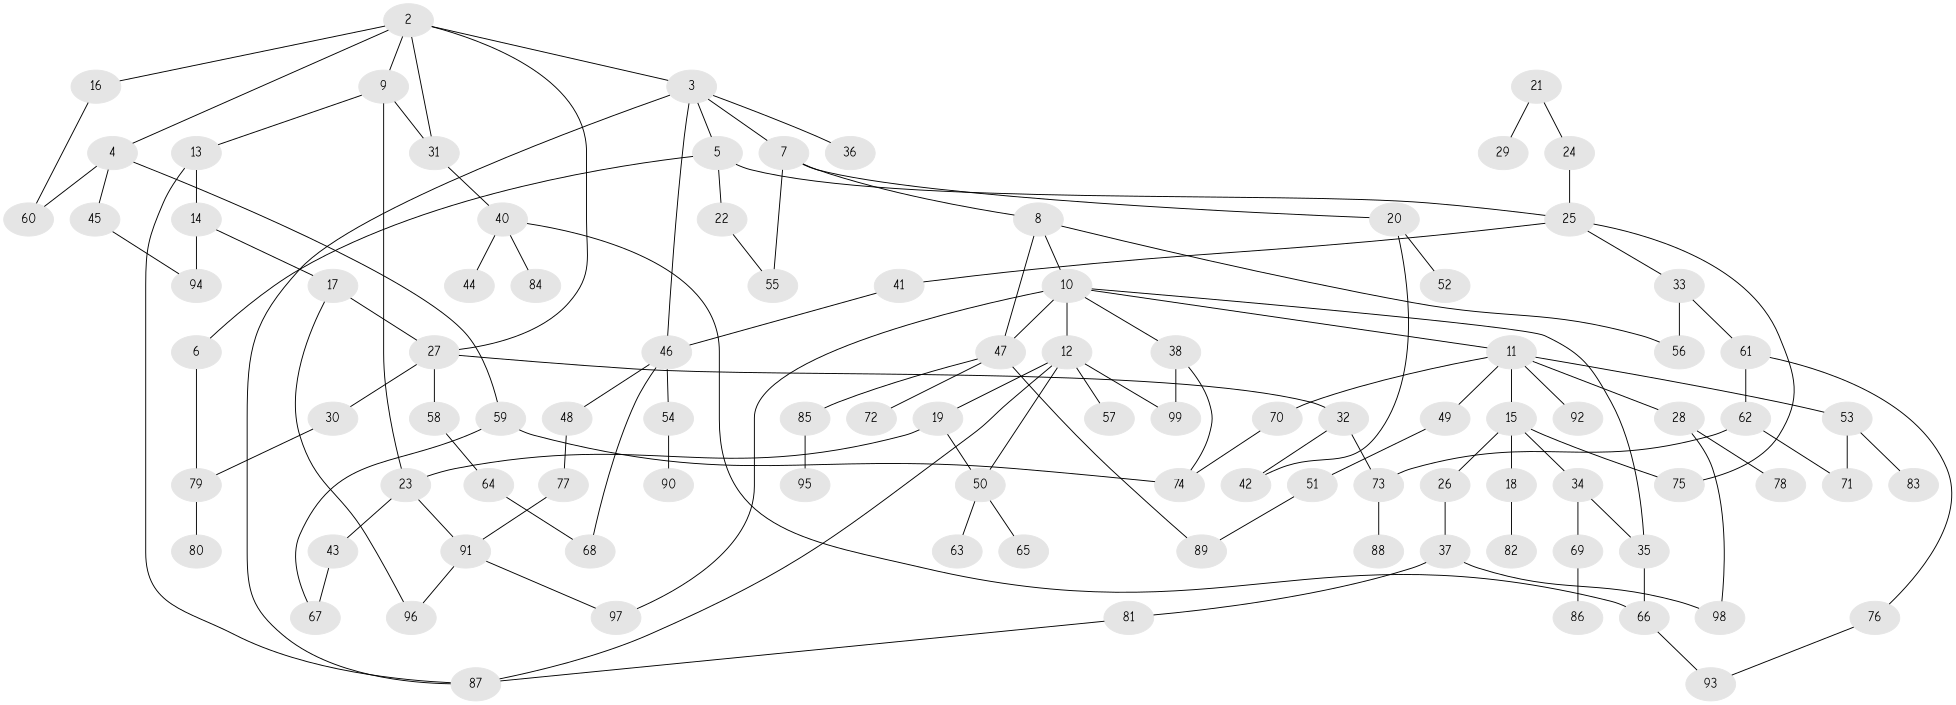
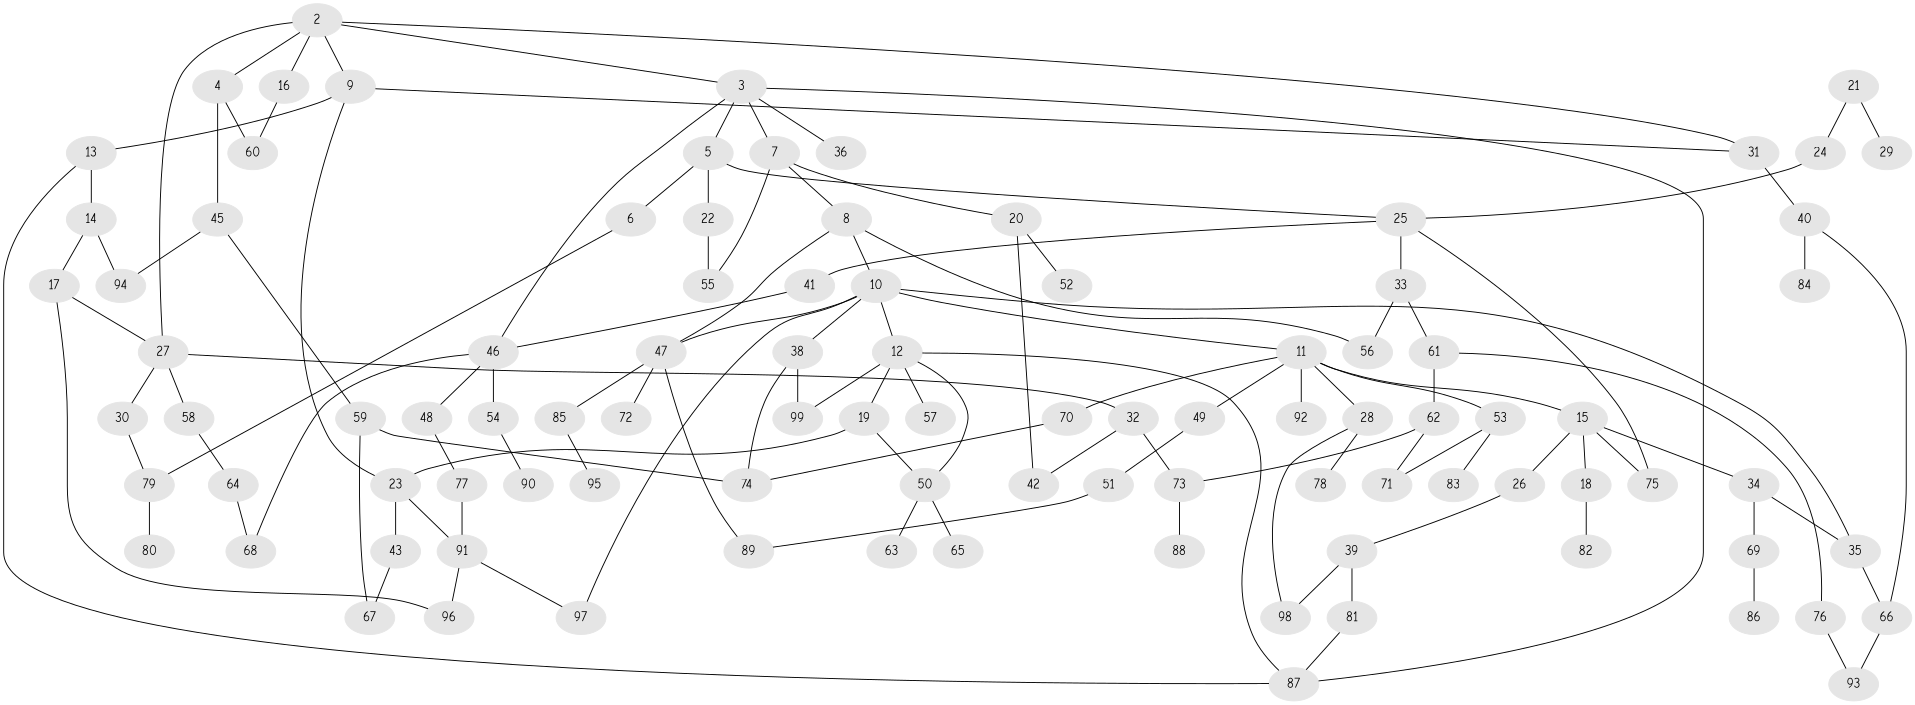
edge "4" -- "59": now "45" -- "59"
node "44": removed
node "37": label "37" -> "39"
